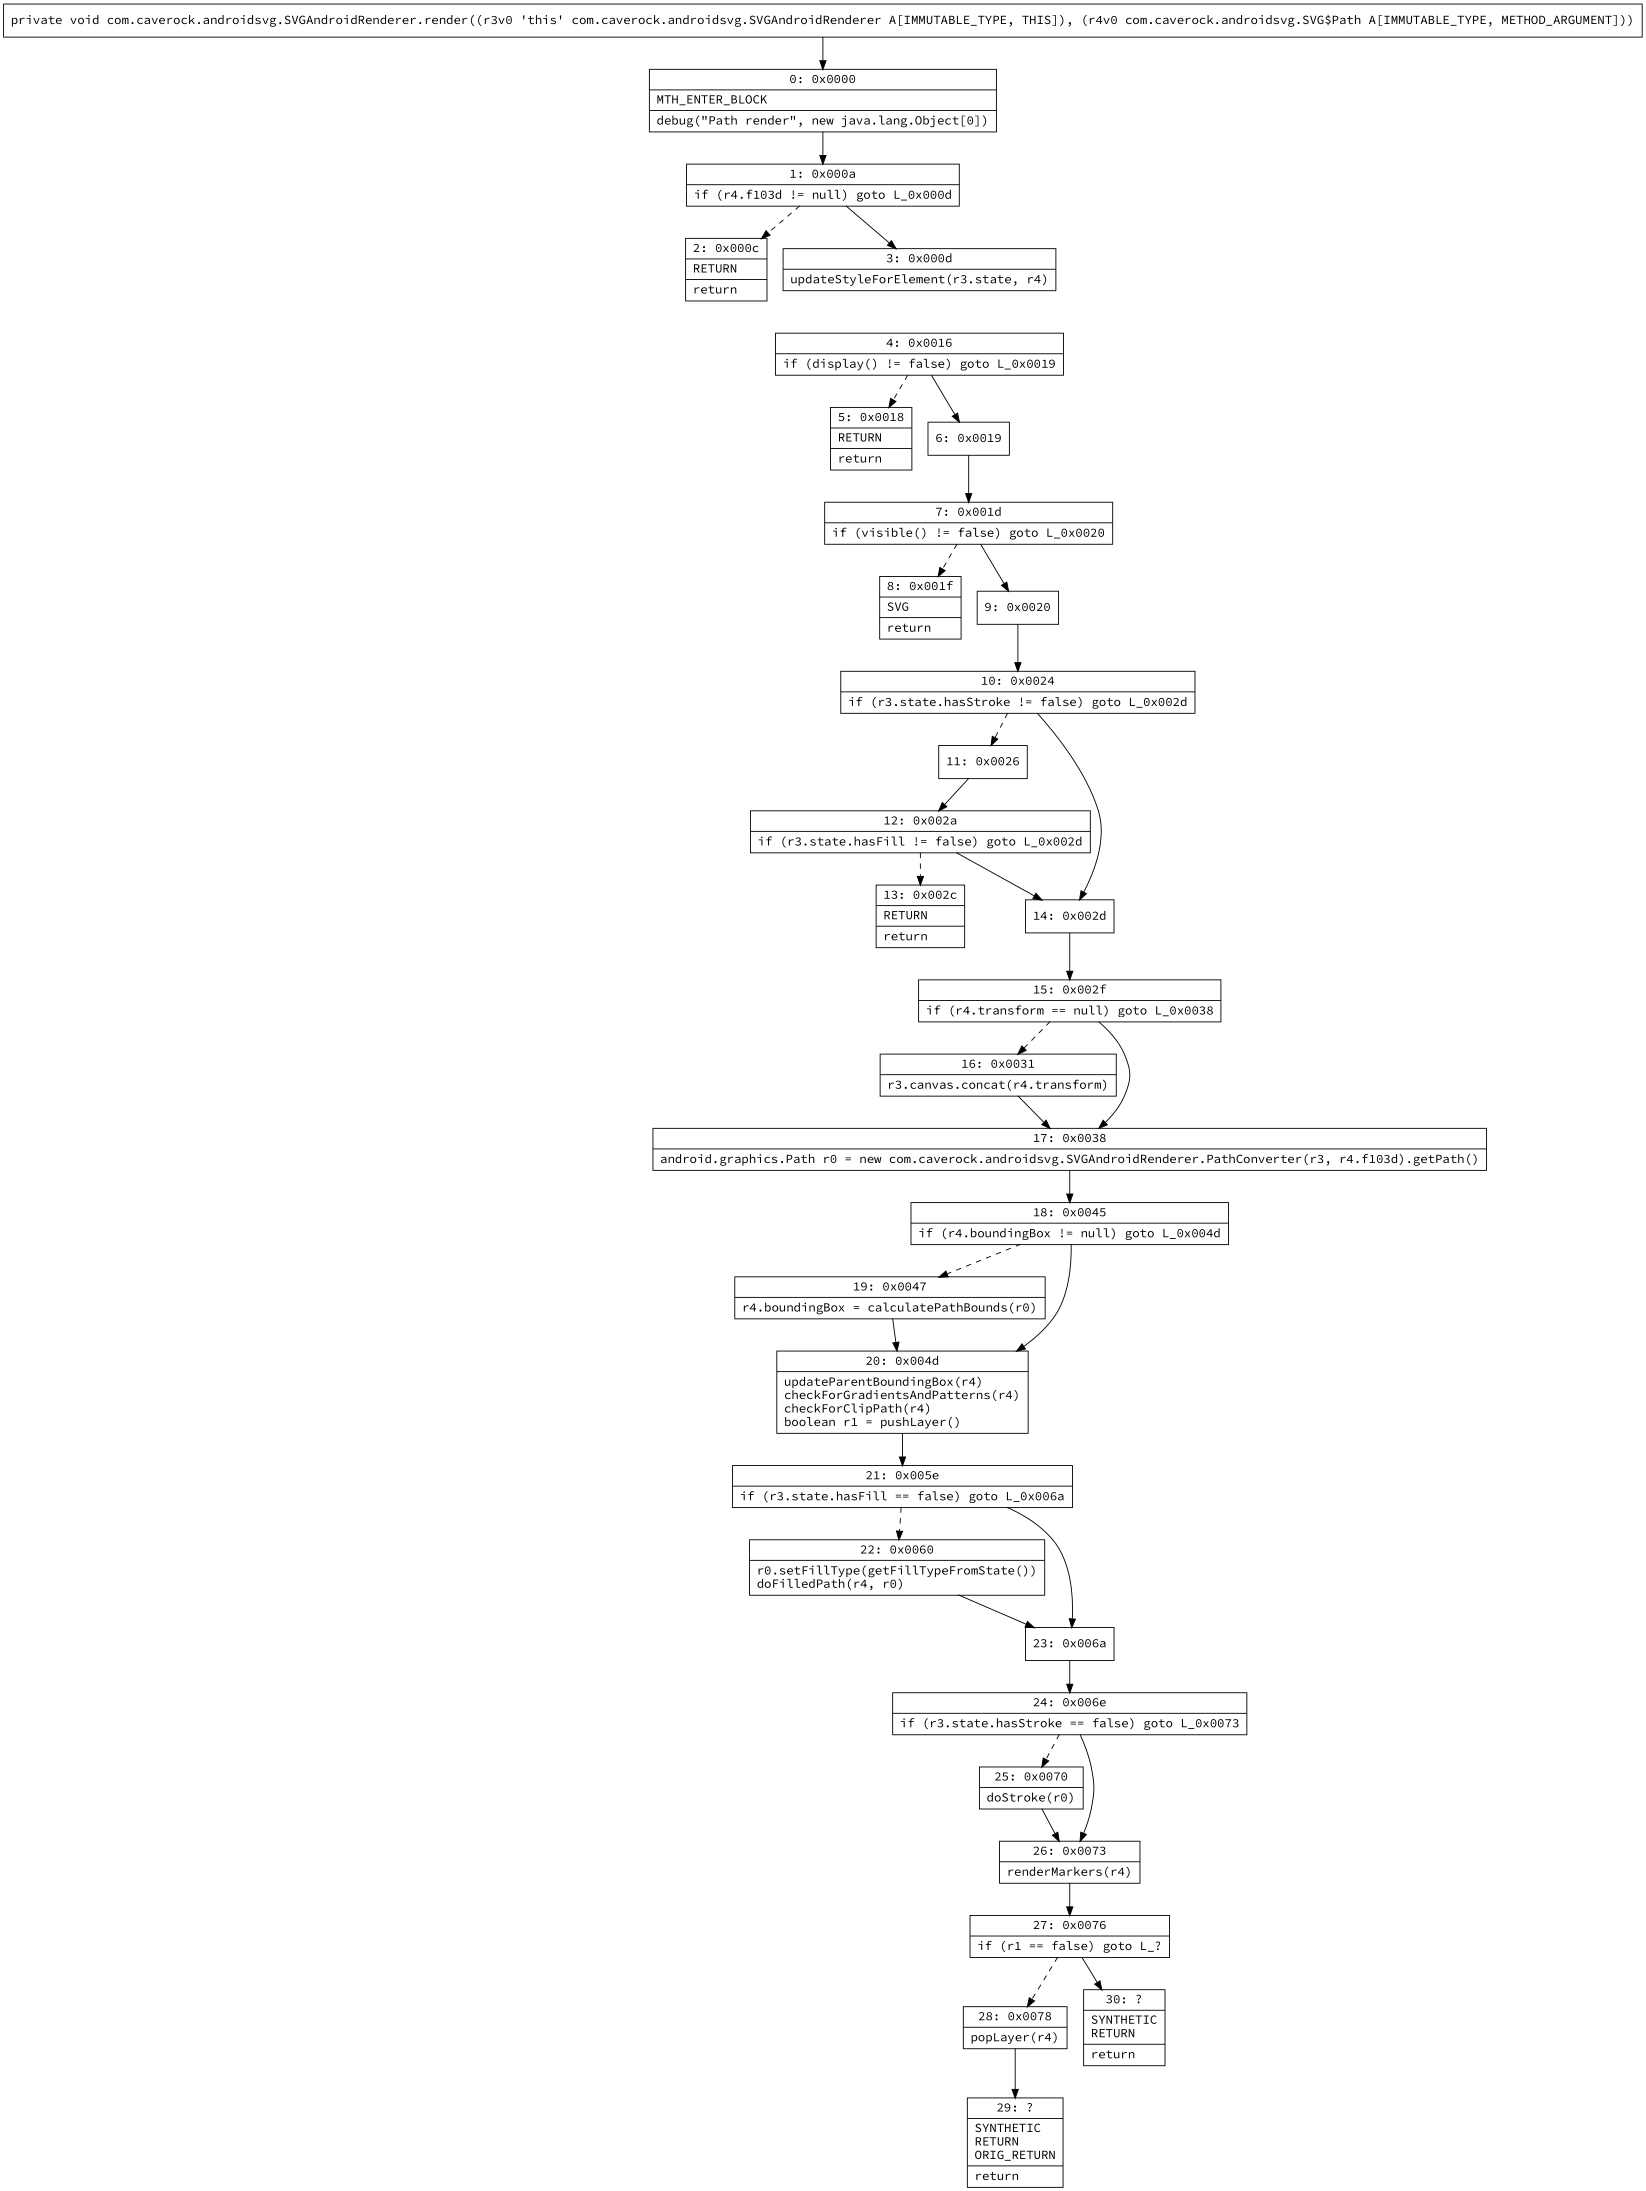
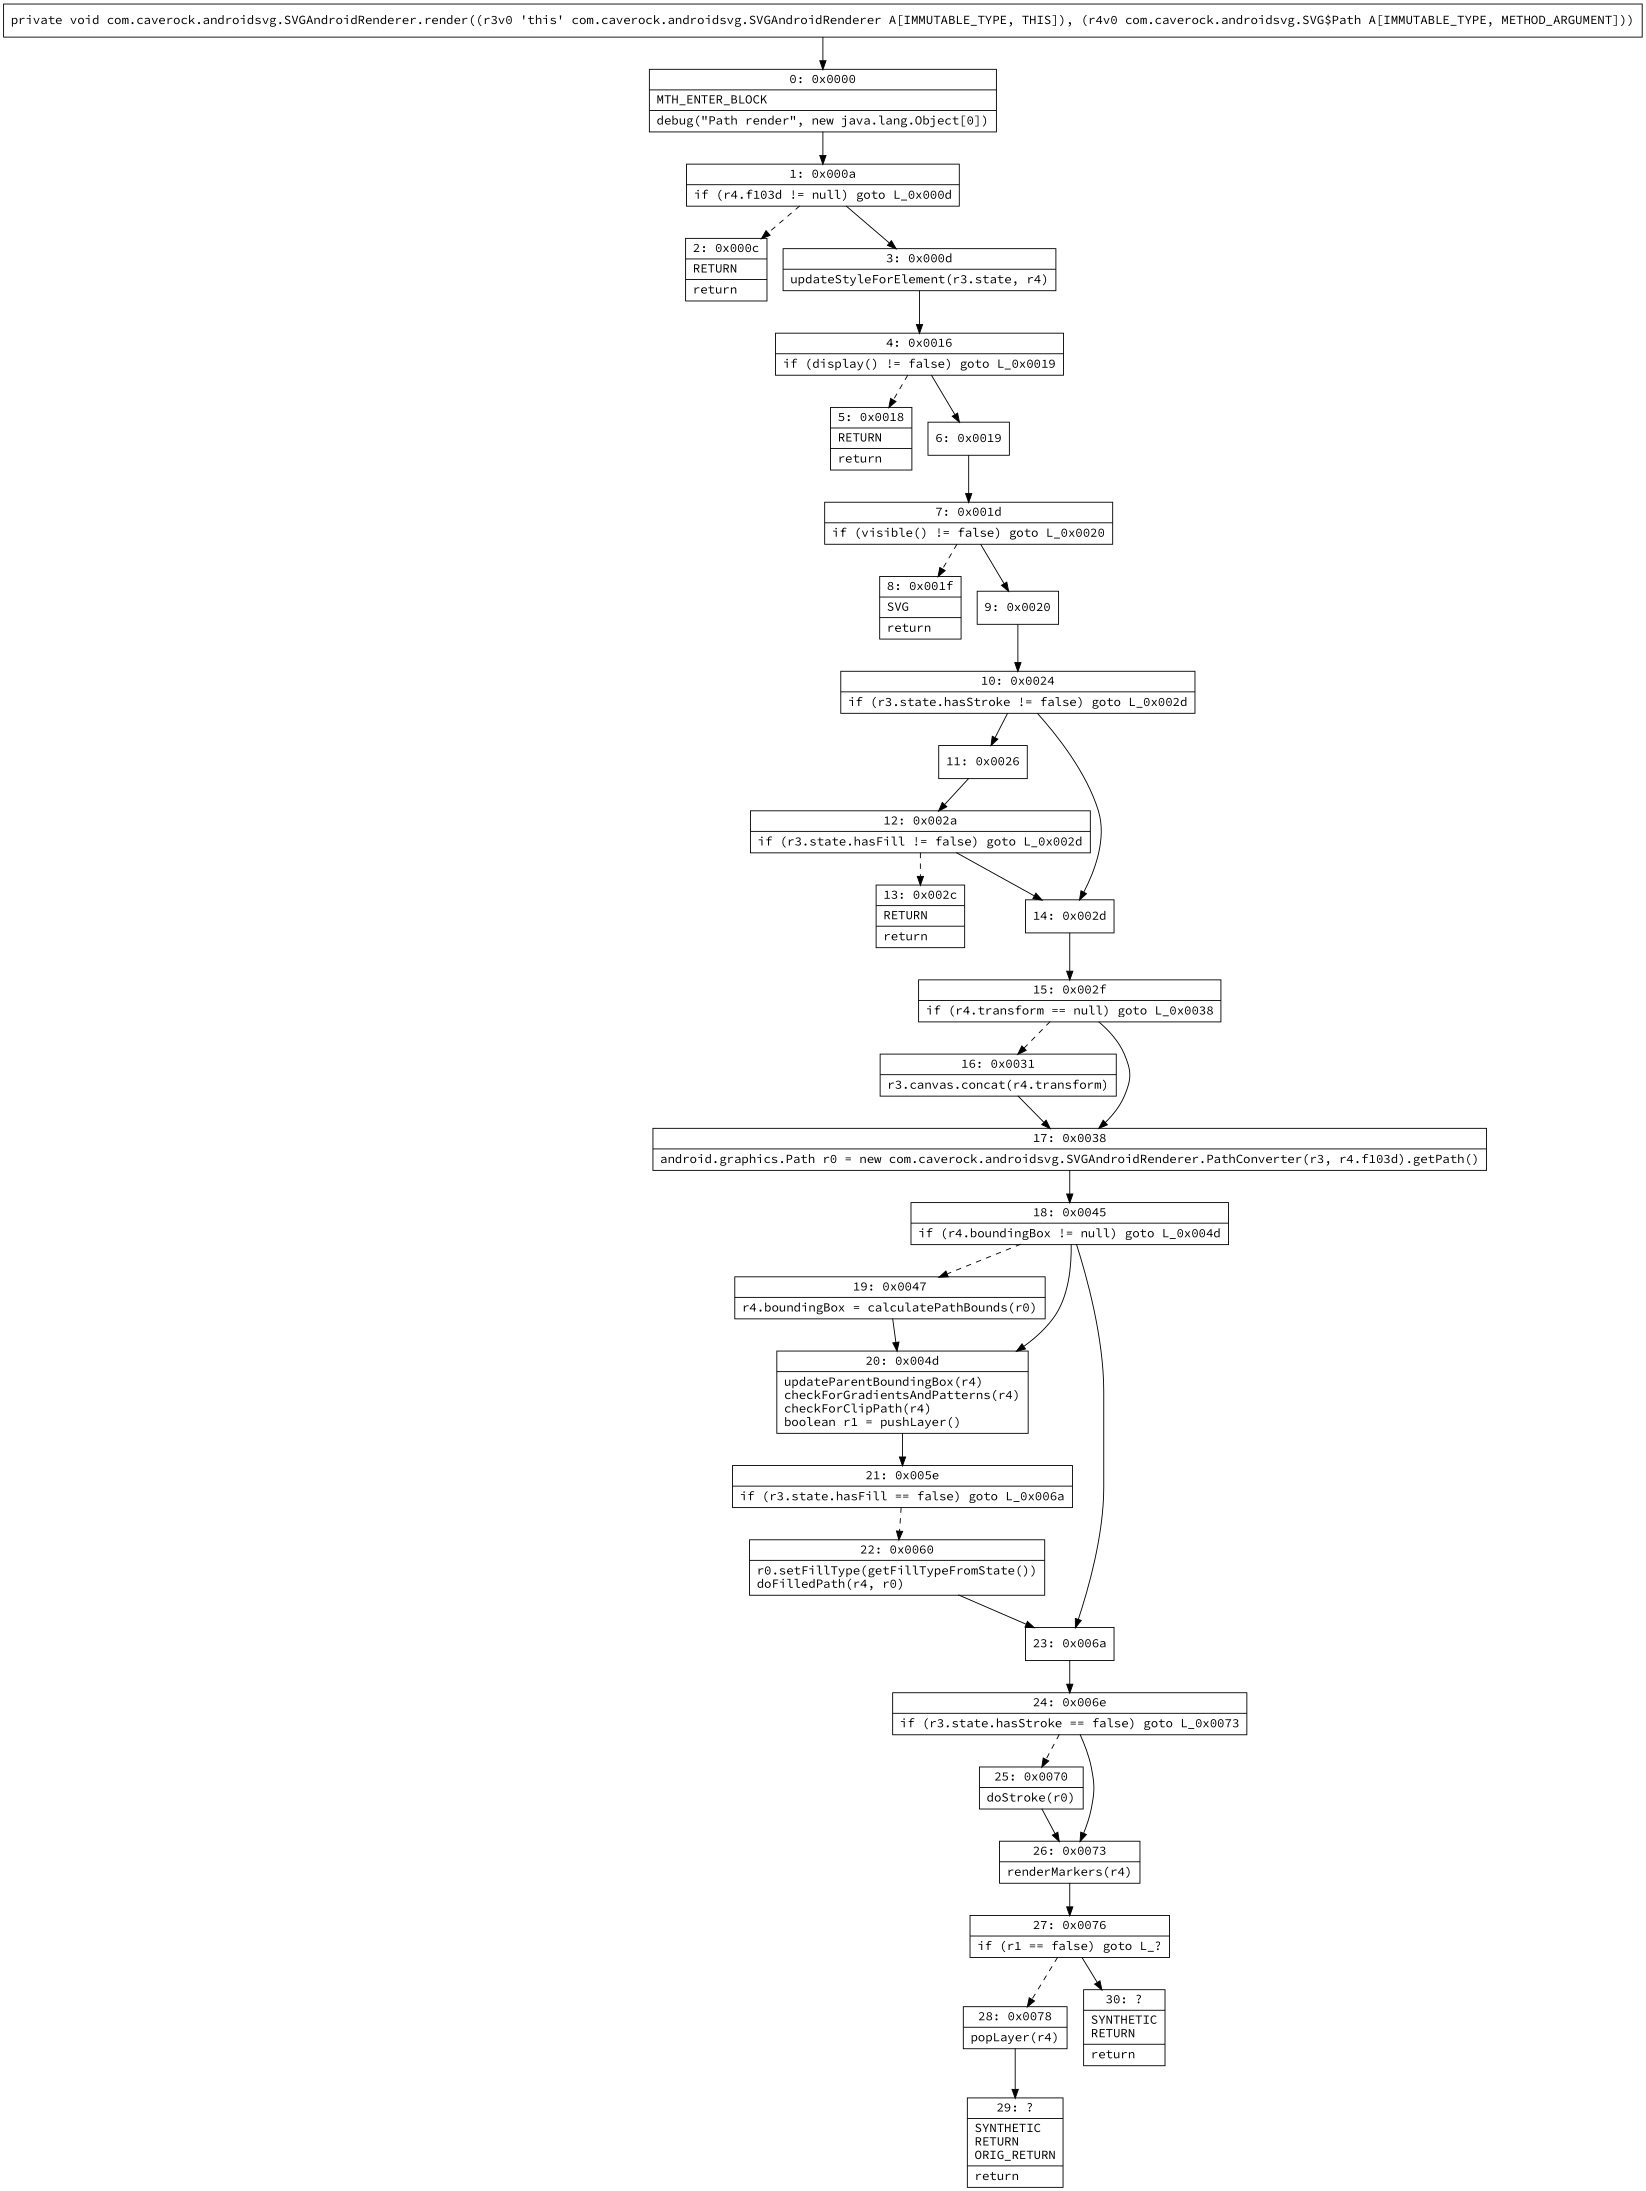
edge "3: 0x000d" -> "4: 0x0016": added
edge "10: 0x0024" -> "11: 0x0026": style dashed -> solid
edge "21: 0x005e" -> "23: 0x006a": now "18: 0x0045" -> "23: 0x006a"
